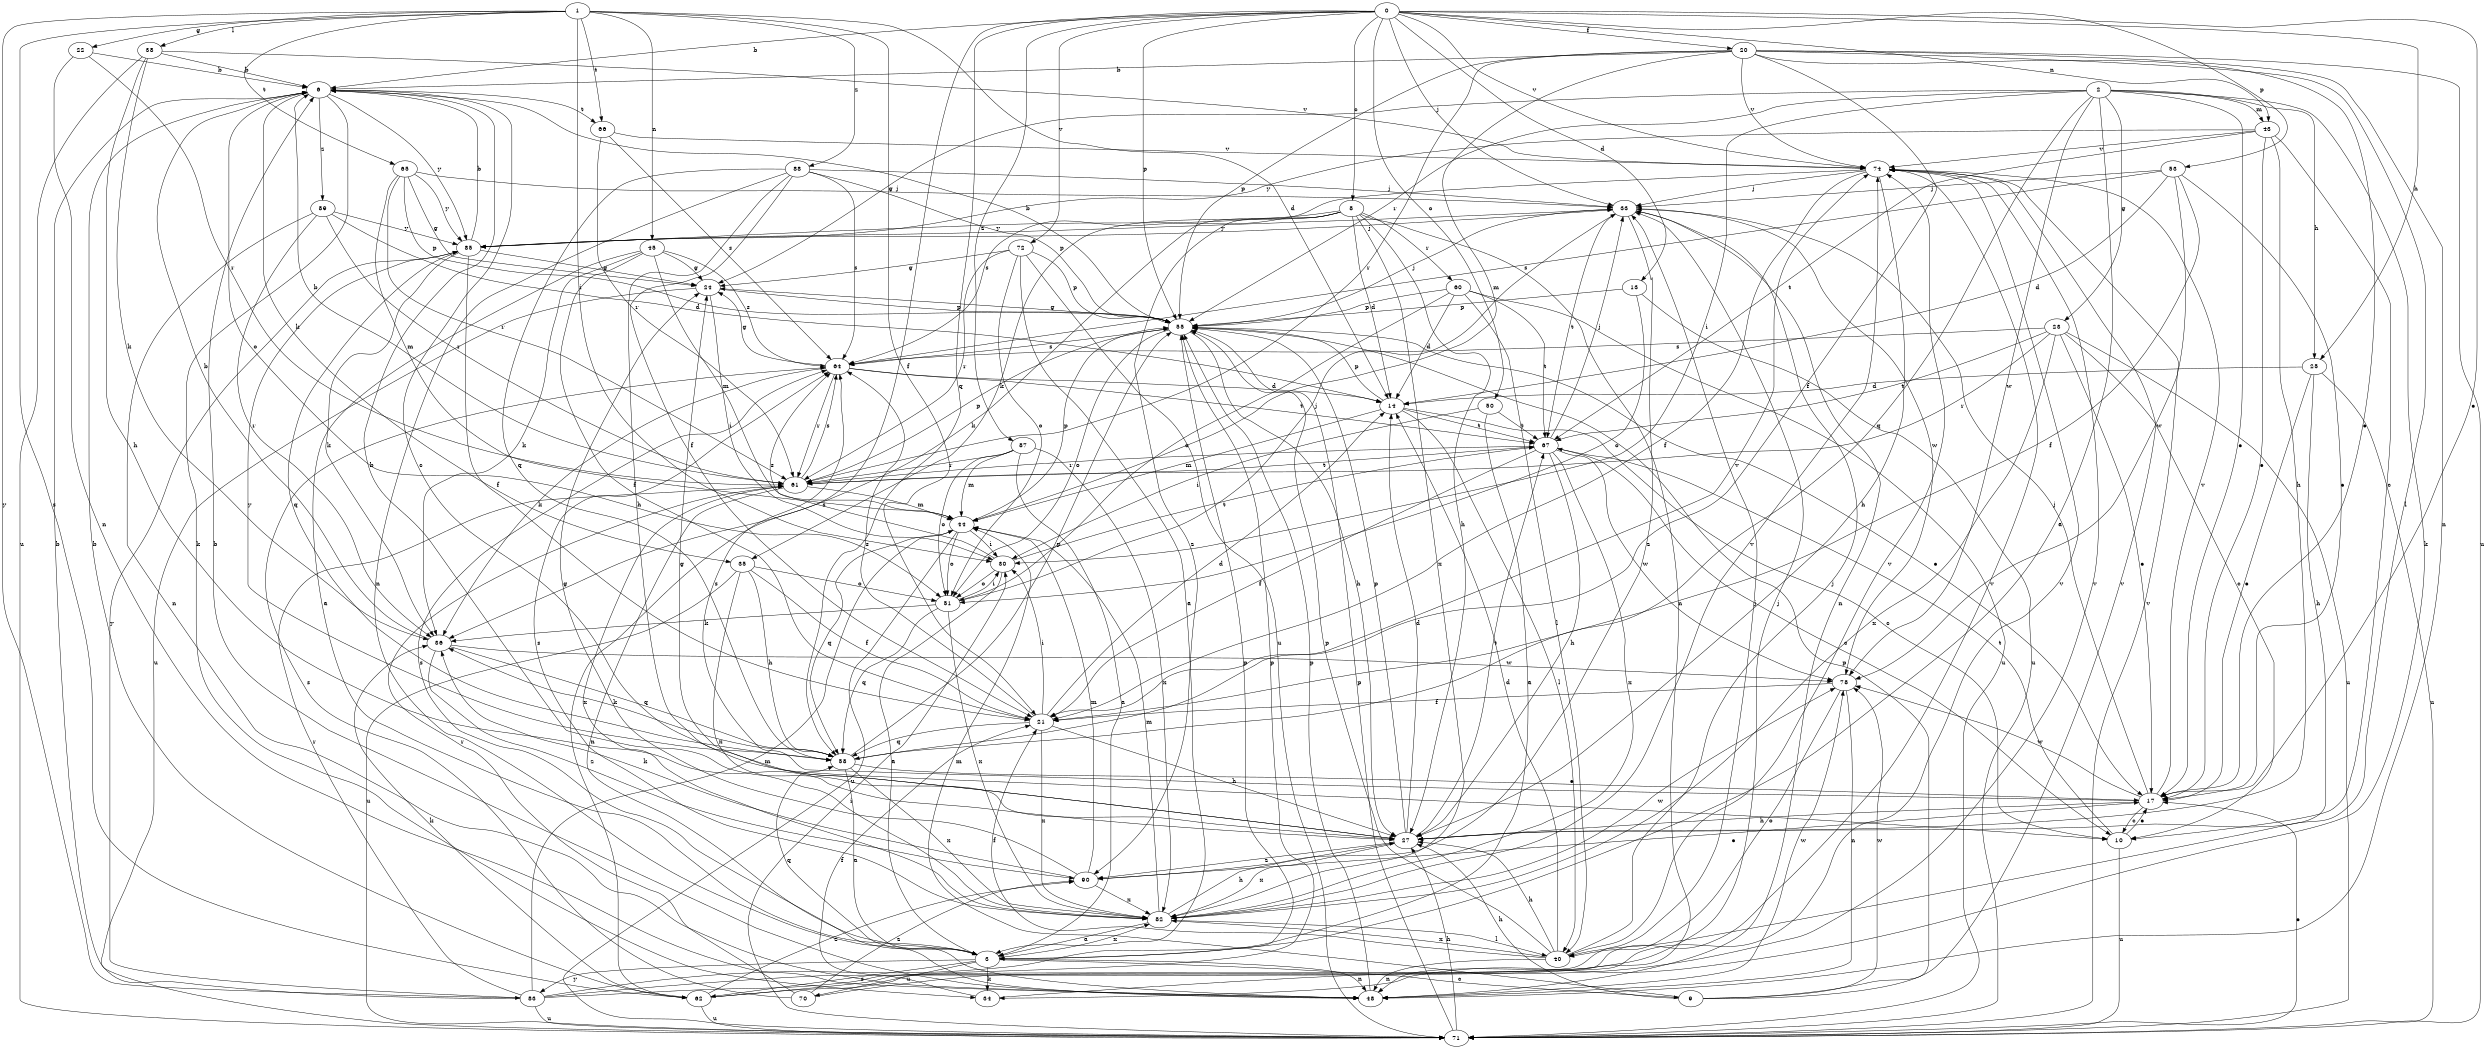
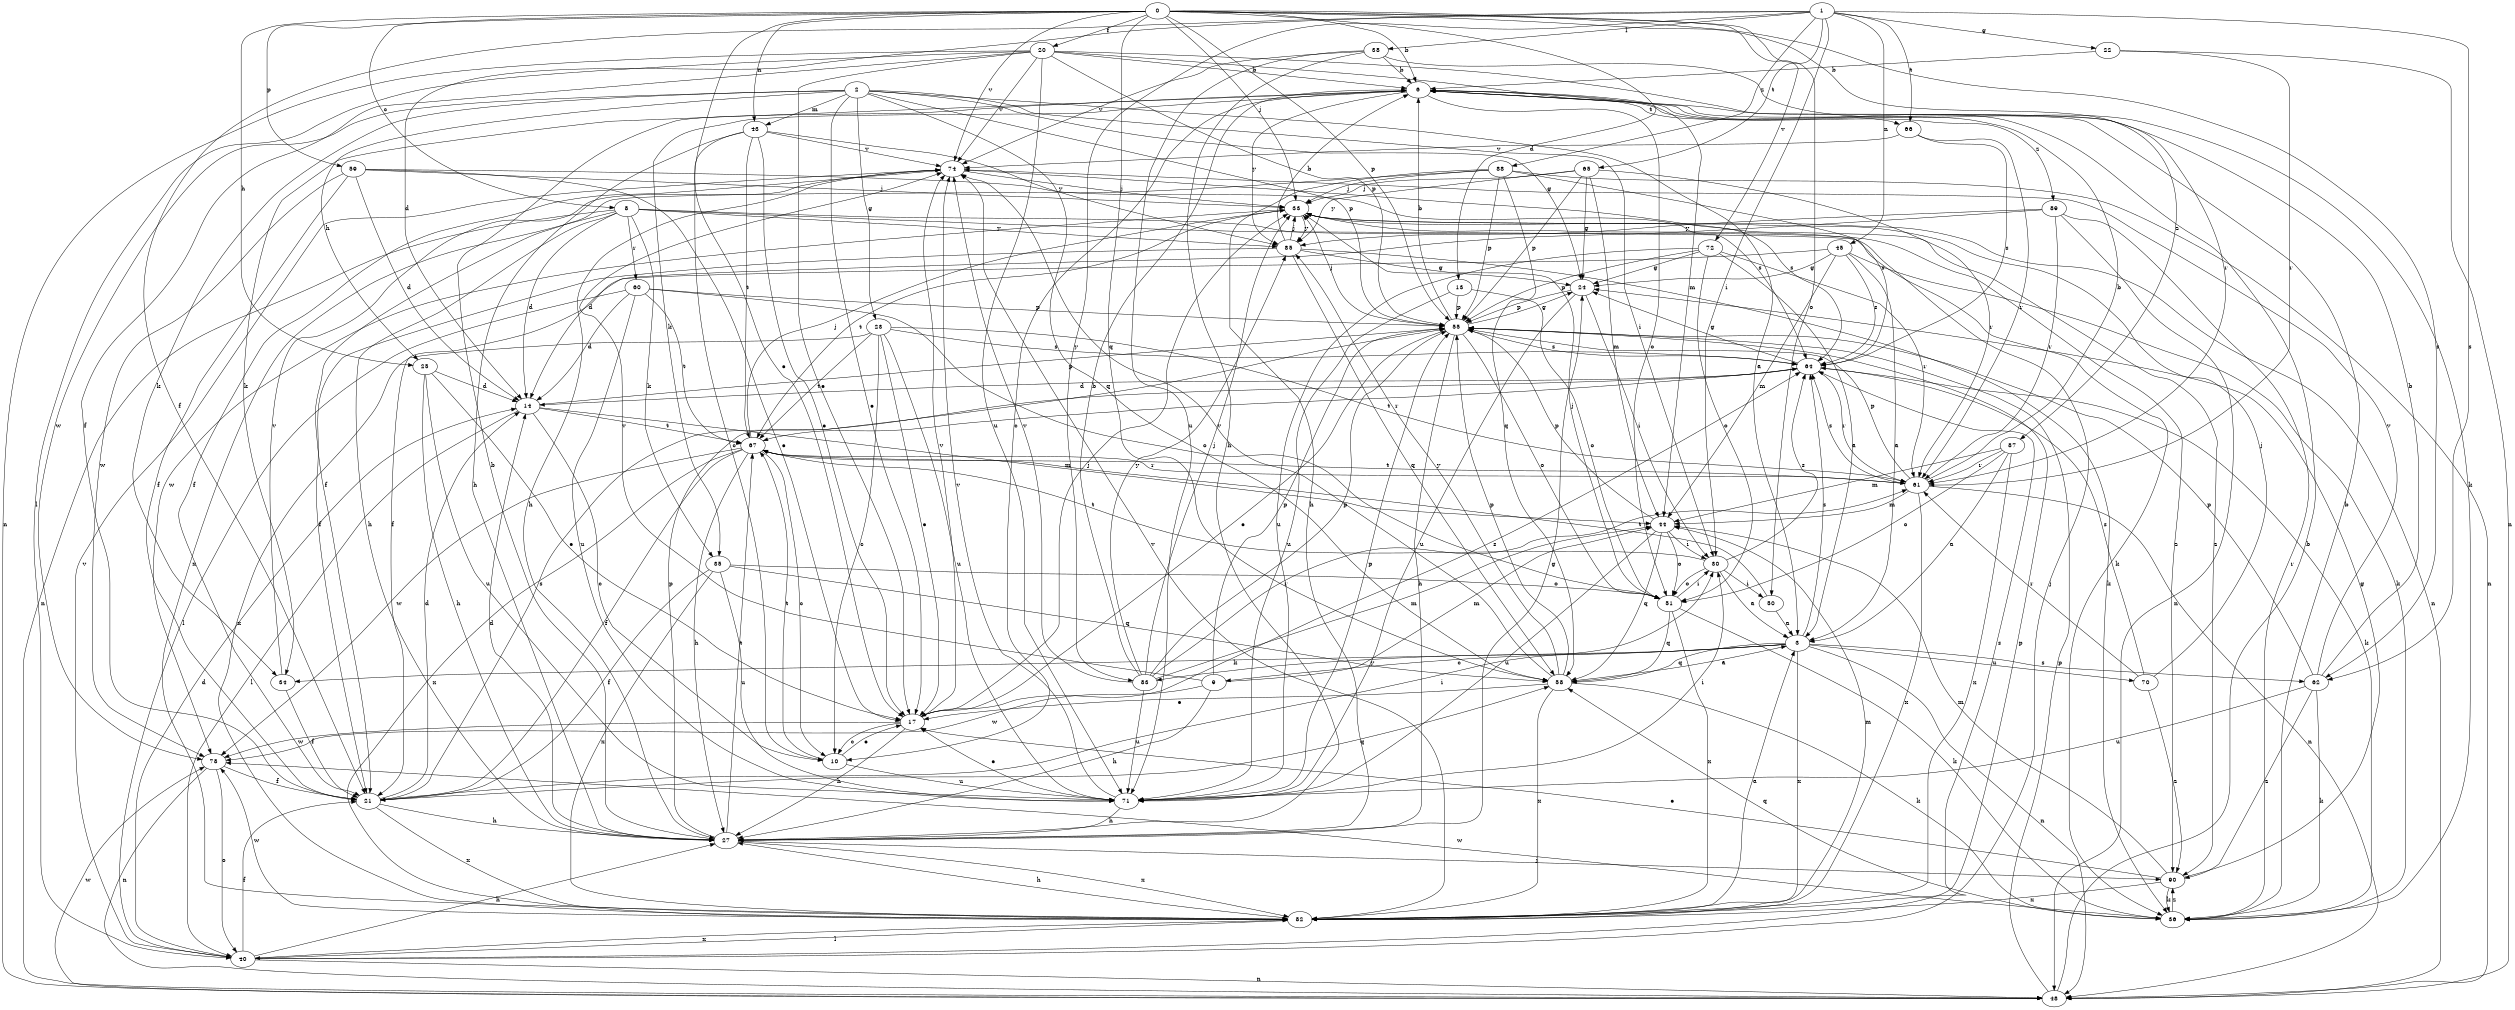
node "53": label "53" -> "59"
edge "2" -> "55": label "r" -> "p"
edge "50" -> "30": reversed
edge "35" -> "58": label "h" -> "q"
edge "27" -> "90": label "z" -> "j"
